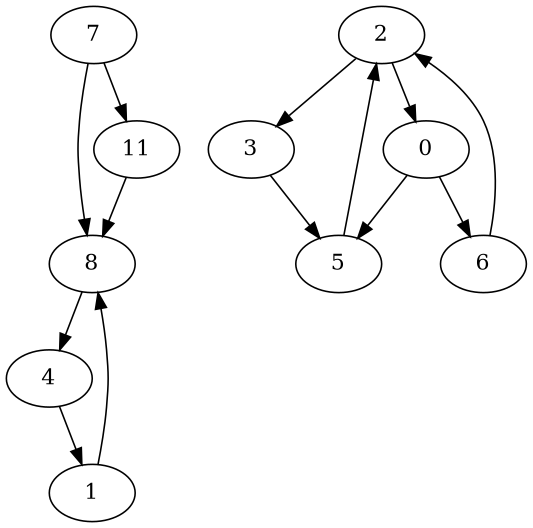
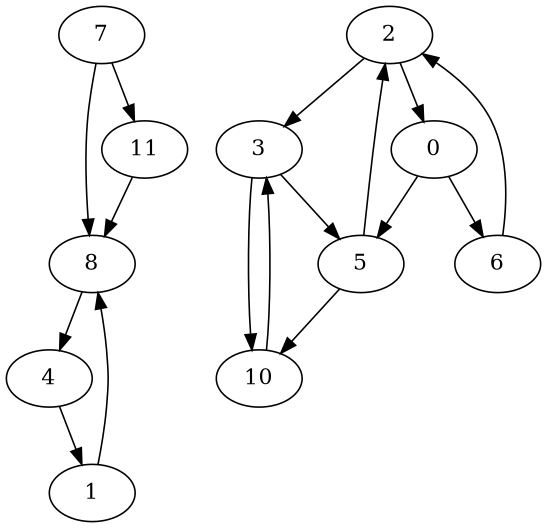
node "10": added
